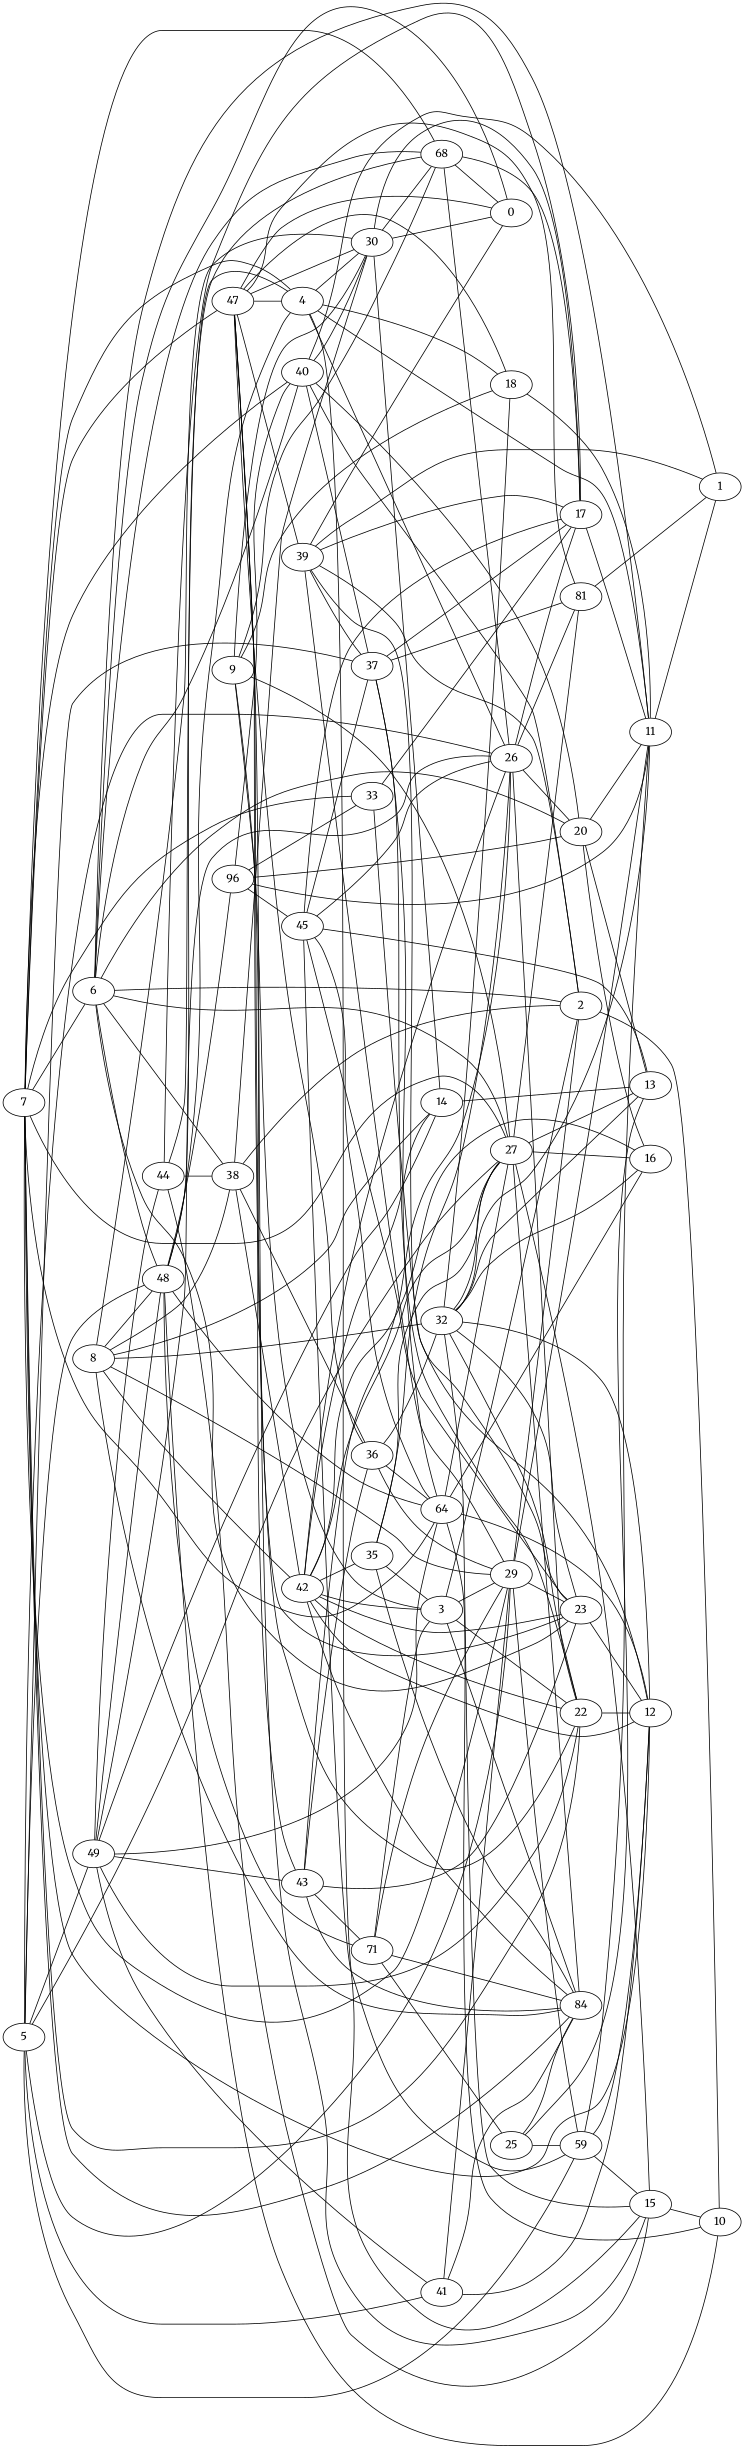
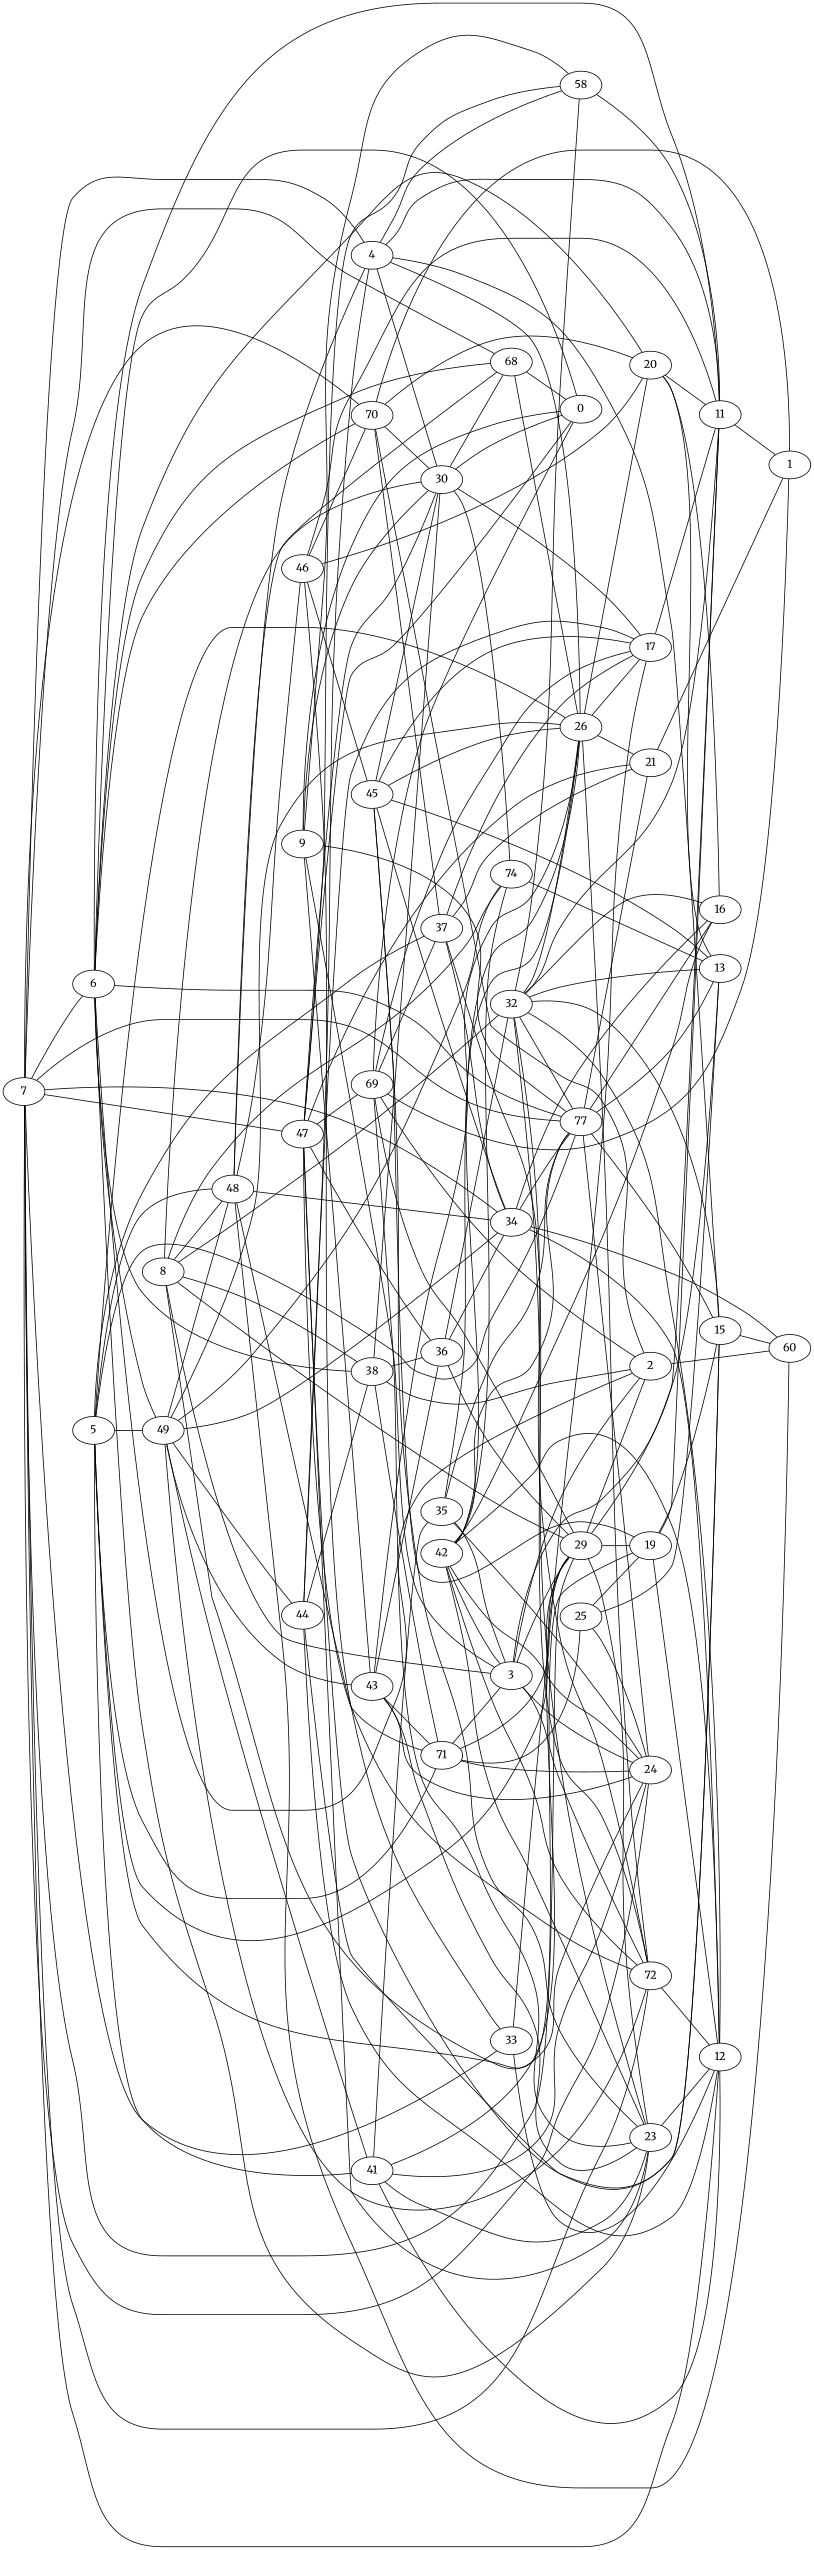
edge "68" -- "17": removed
edge "47" -- "4": removed
node "40": label "40" -> "70"
node "18": label "18" -> "58"
edge "68" -- "9": now "0" -- "9"
node "39": label "39" -> "69"
node "81": label "81" -> "21"
edge "37" -- "45": now "30" -- "45"
edge "26" -- "32": added
node "96": label "96" -> "46"
node "14": label "14" -> "74"
node "27": label "27" -> "77"
edge "6" -- "48": now "6" -- "49"
edge "13" -- "3": added
edge "38" -- "42": now "38" -- "71"
edge "8" -- "42": now "8" -- "3"
node "64": label "64" -> "34"
edge "35" -- "42": now "35" -- "41"
node "22": label "22" -> "72"
edge "5" -- "71": added
node "84": label "84" -> "24"
edge "44" -- "12": added
node "59": label "59" -> "19"
node "10": label "10" -> "60"
edge "23" -- "41": added
